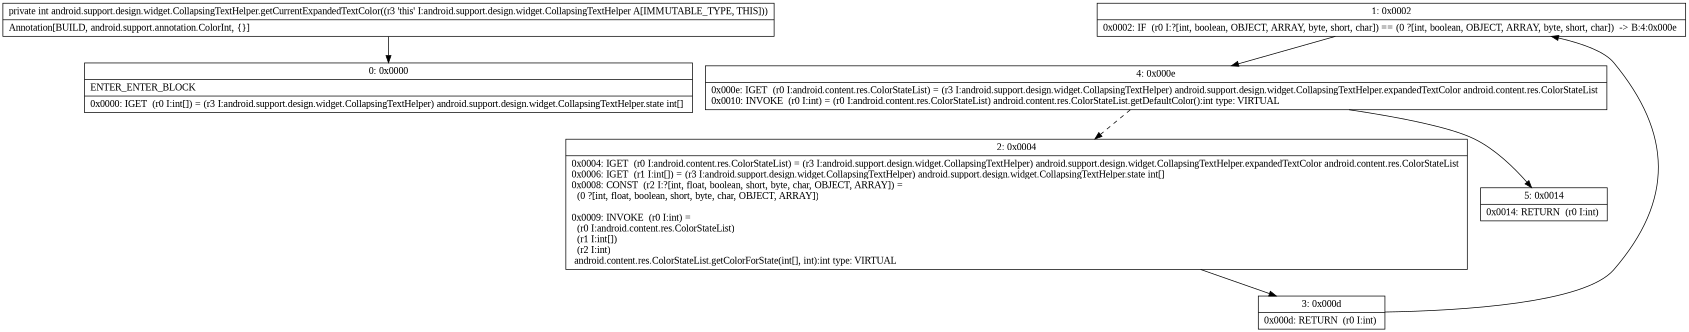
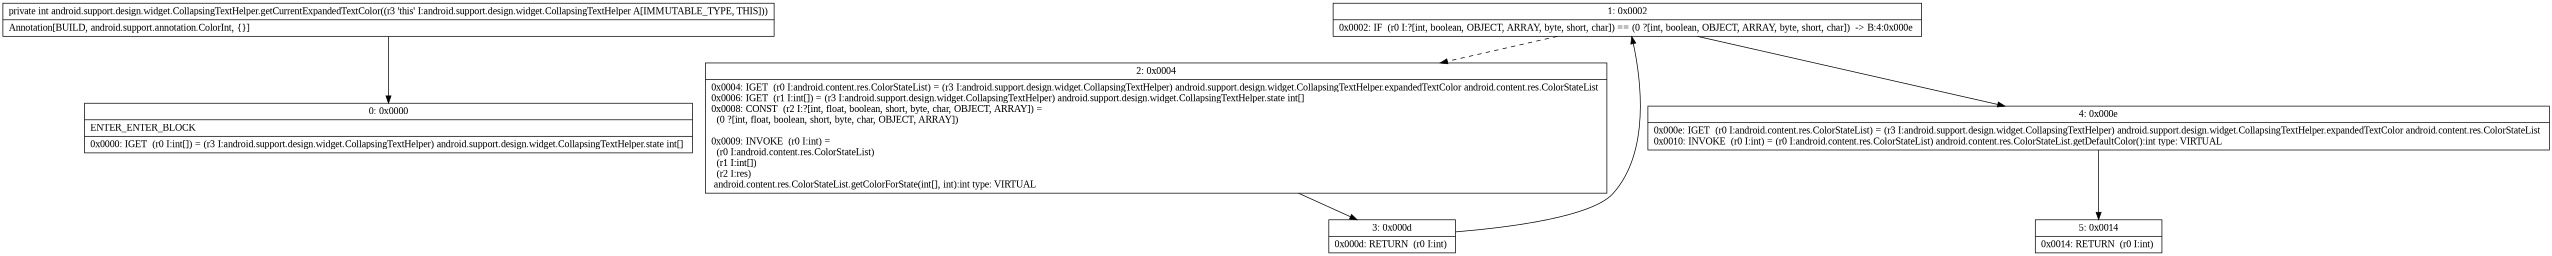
edge "4: 0x000e" -> "2: 0x0004": now "1: 0x0002" -> "2: 0x0004"
node "2: 0x0004": text "(r2 I:int)" -> "(r2 I:res)"
